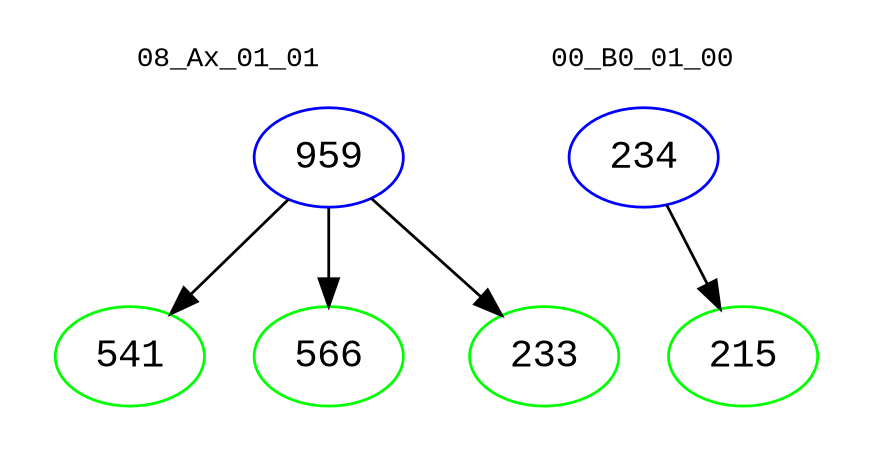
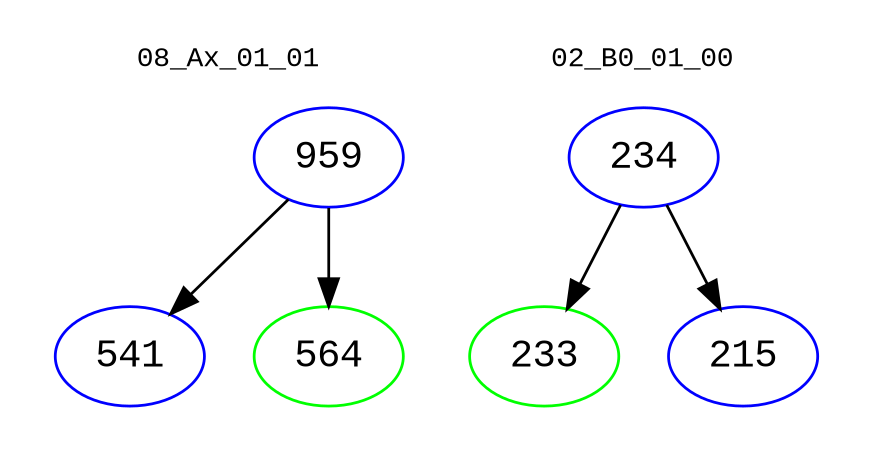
cluster "00_B0_01_00": label "00_B0_01_00" -> "02_B0_01_00"
edge "959" -> "233": now "234" -> "233"
node "541": color green -> blue
node "566": label "566" -> "564"
node "215": color green -> blue
